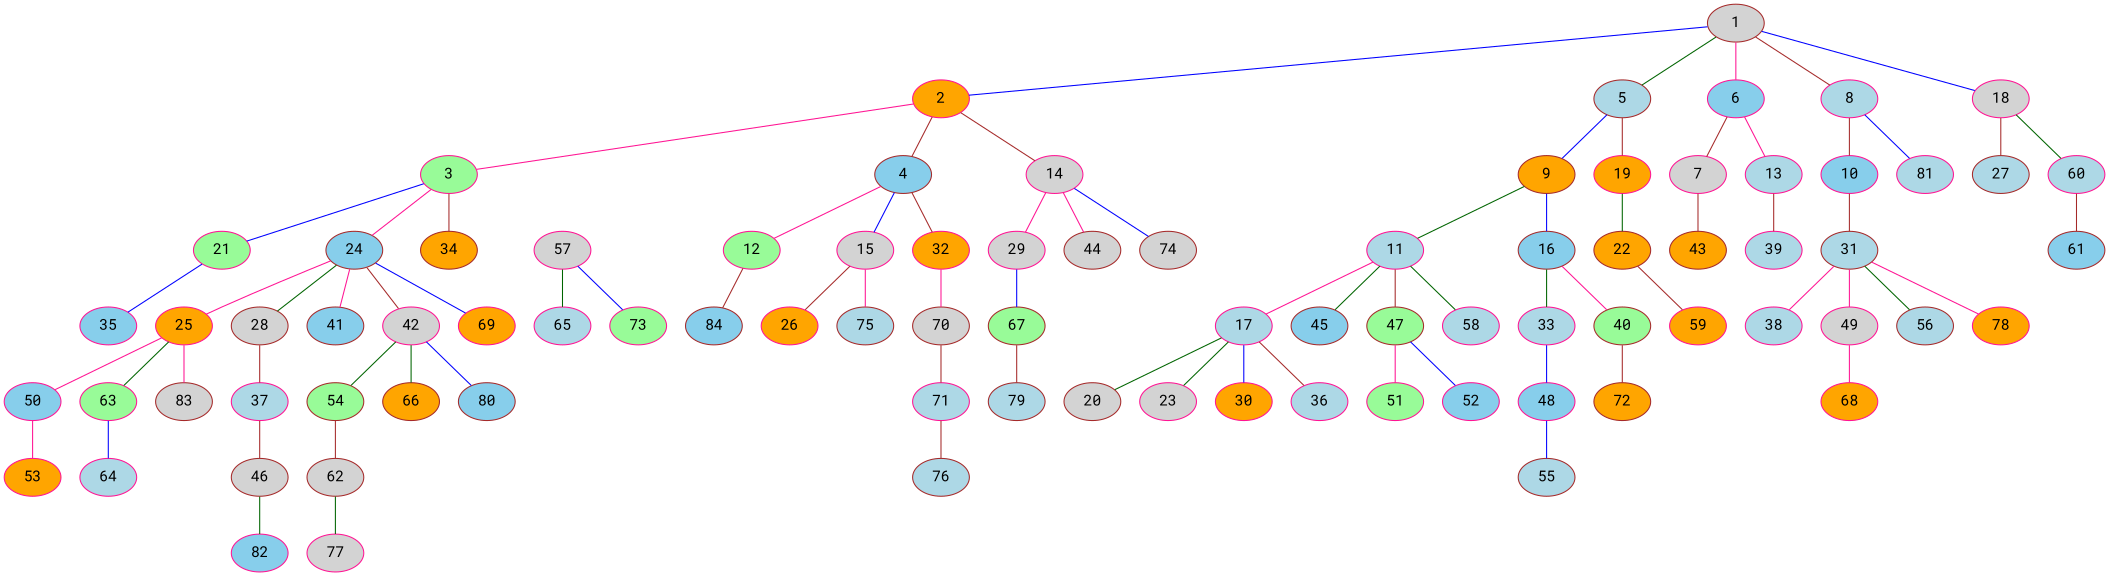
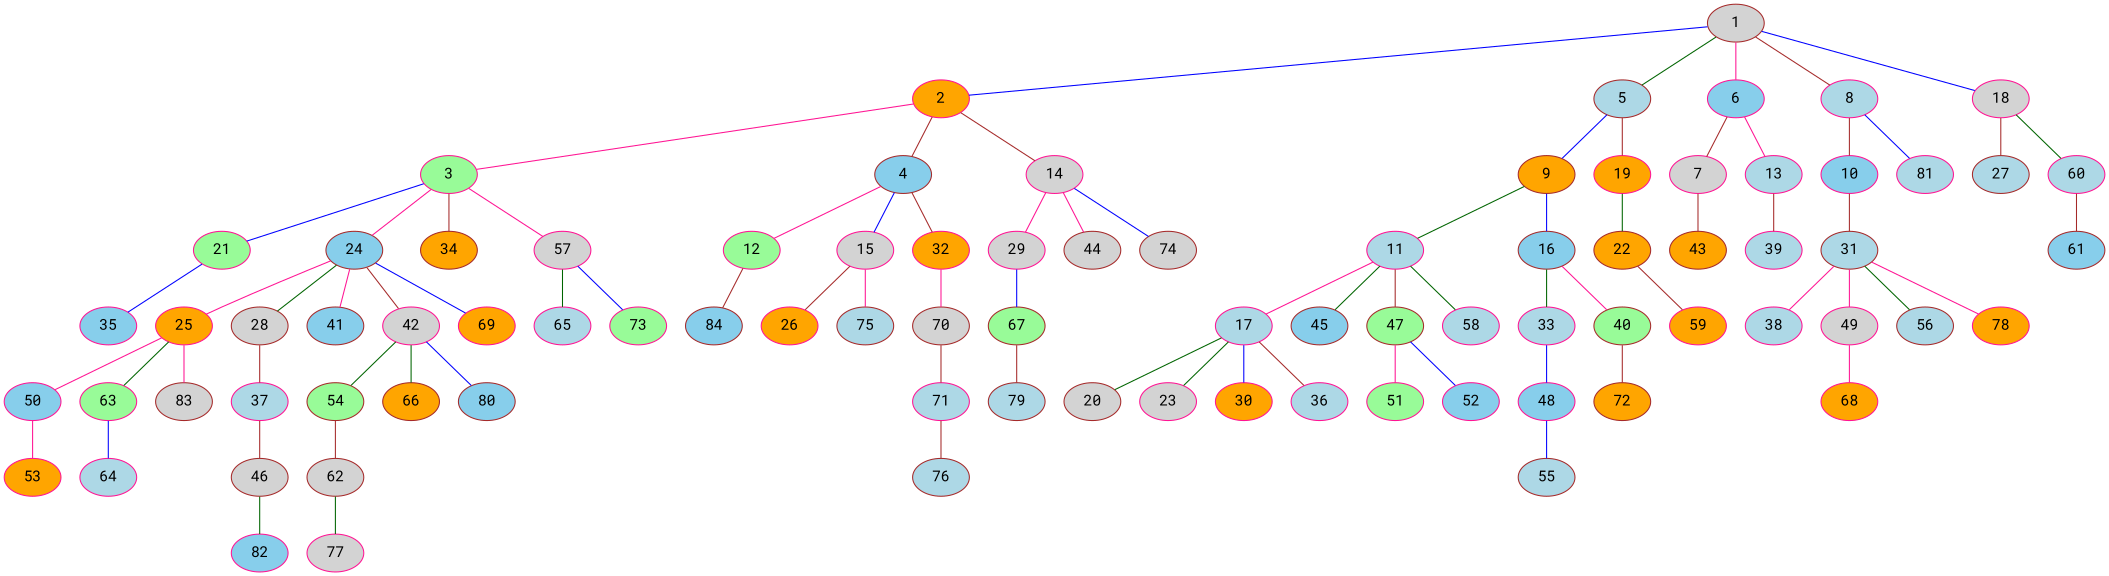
edge "3" -- "57": added
